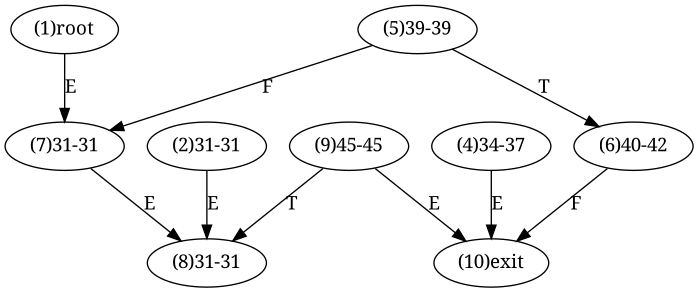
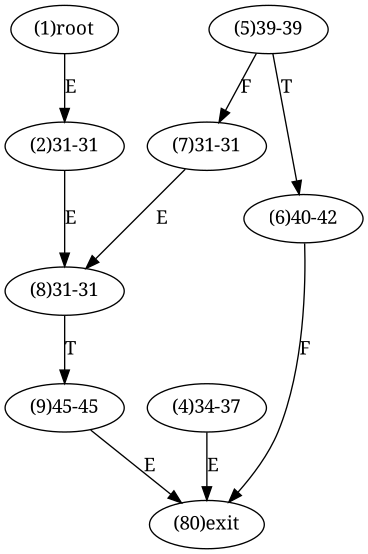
edge "(1)root" -> "(7)31-31": now "(1)root" -> "(2)31-31"
edge "(9)45-45" -> "(8)31-31": reversed
node "(10)exit": label "(10)exit" -> "(80)exit"
